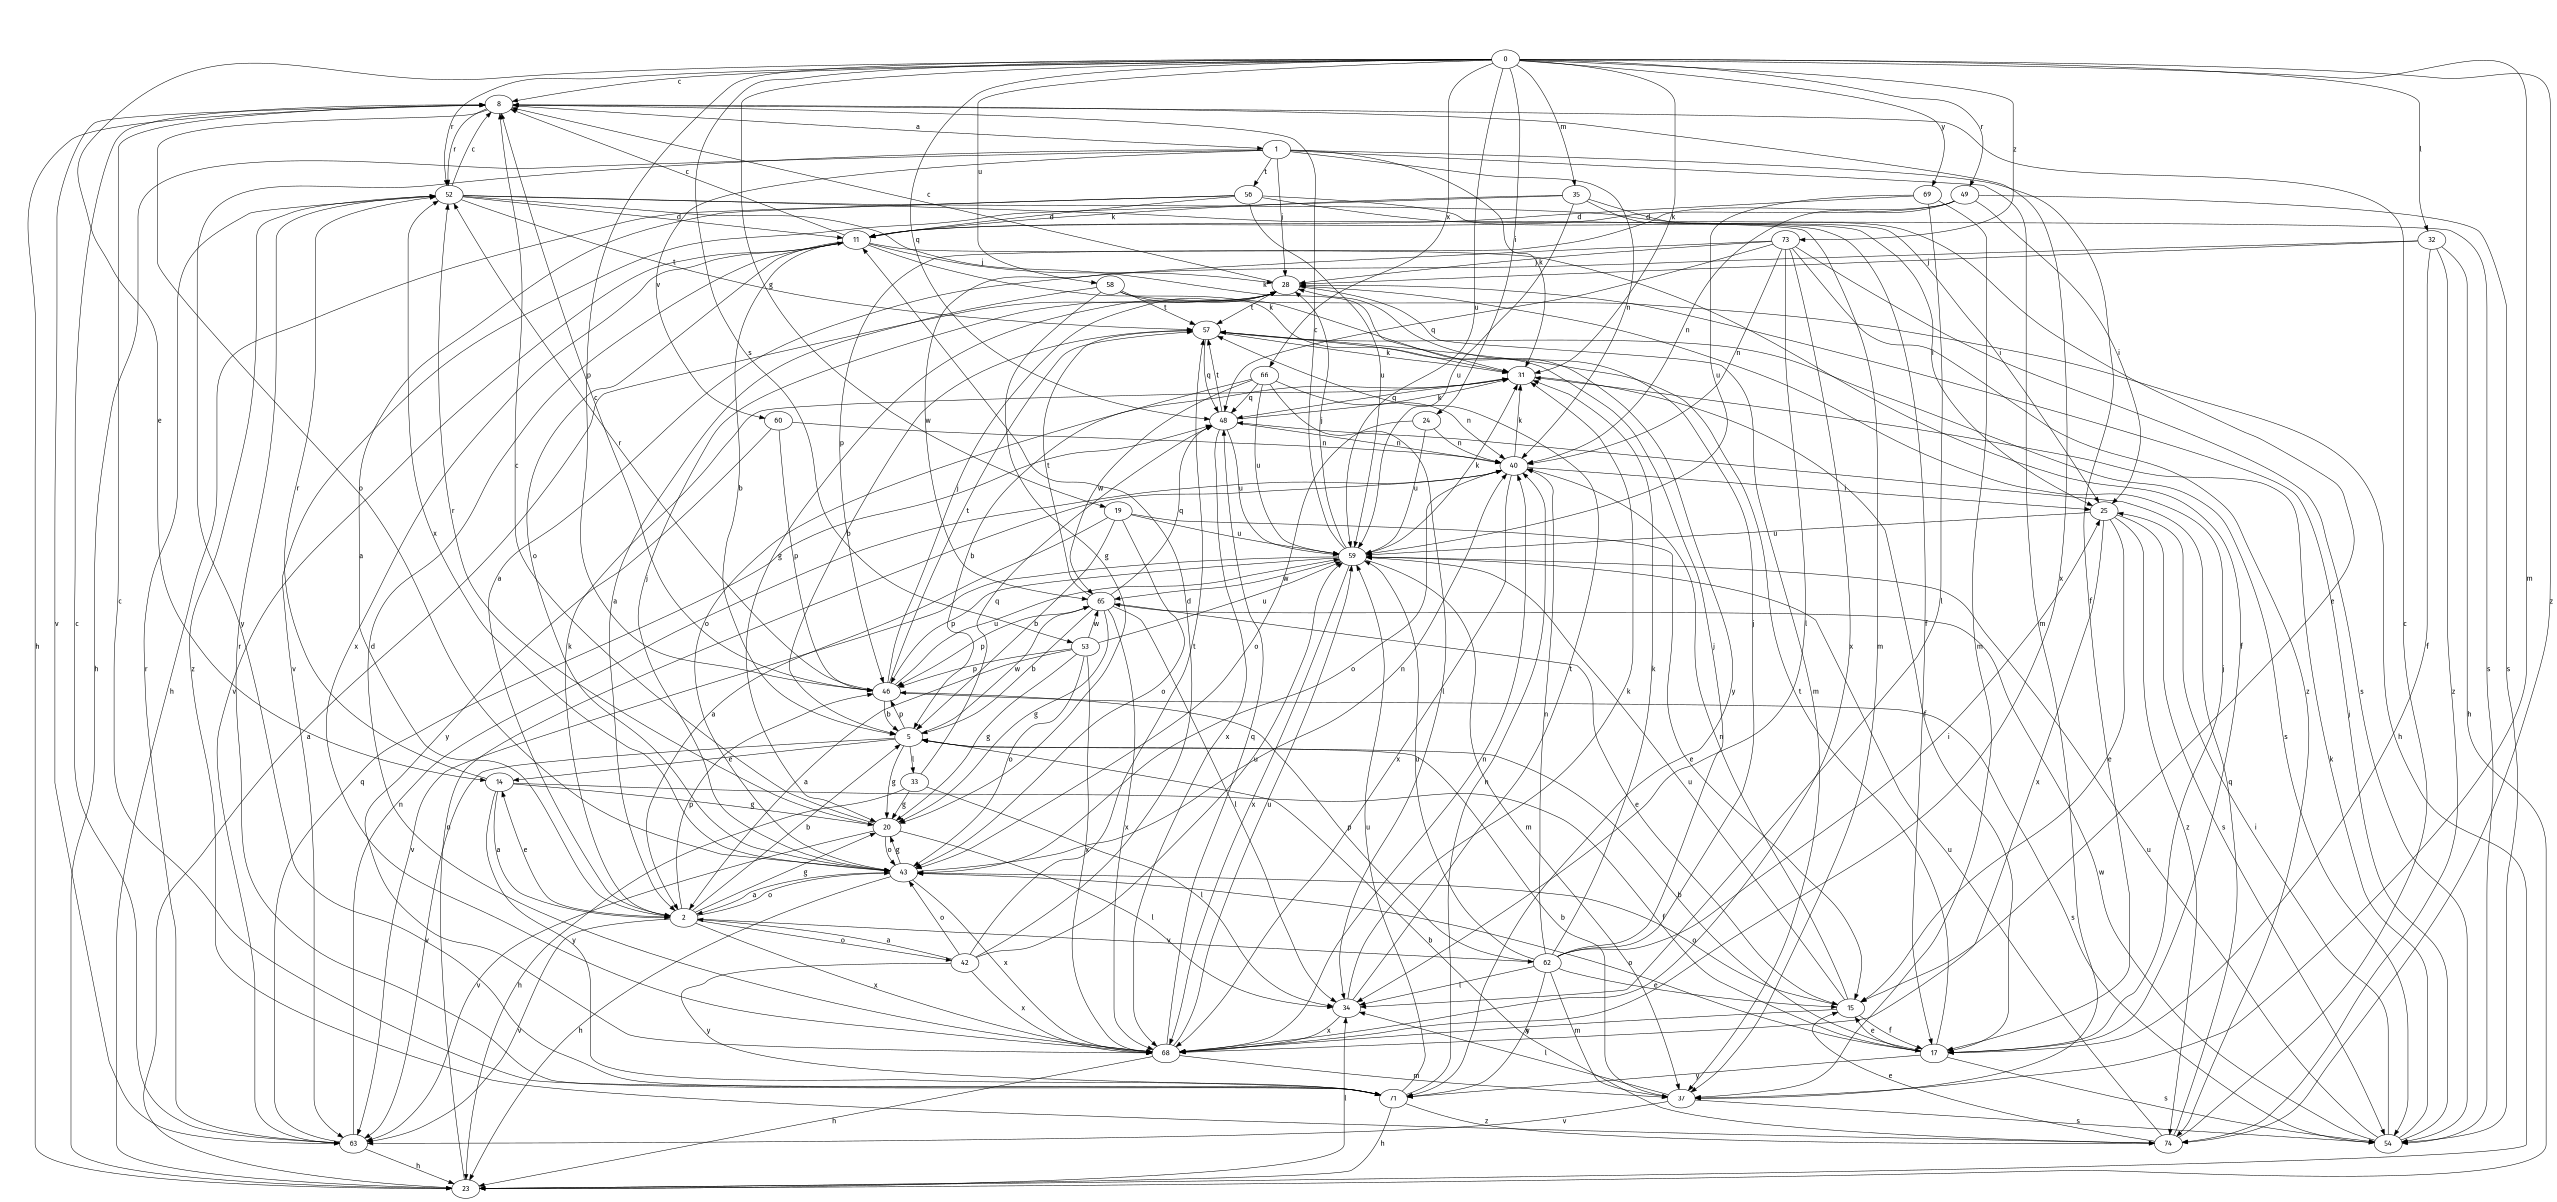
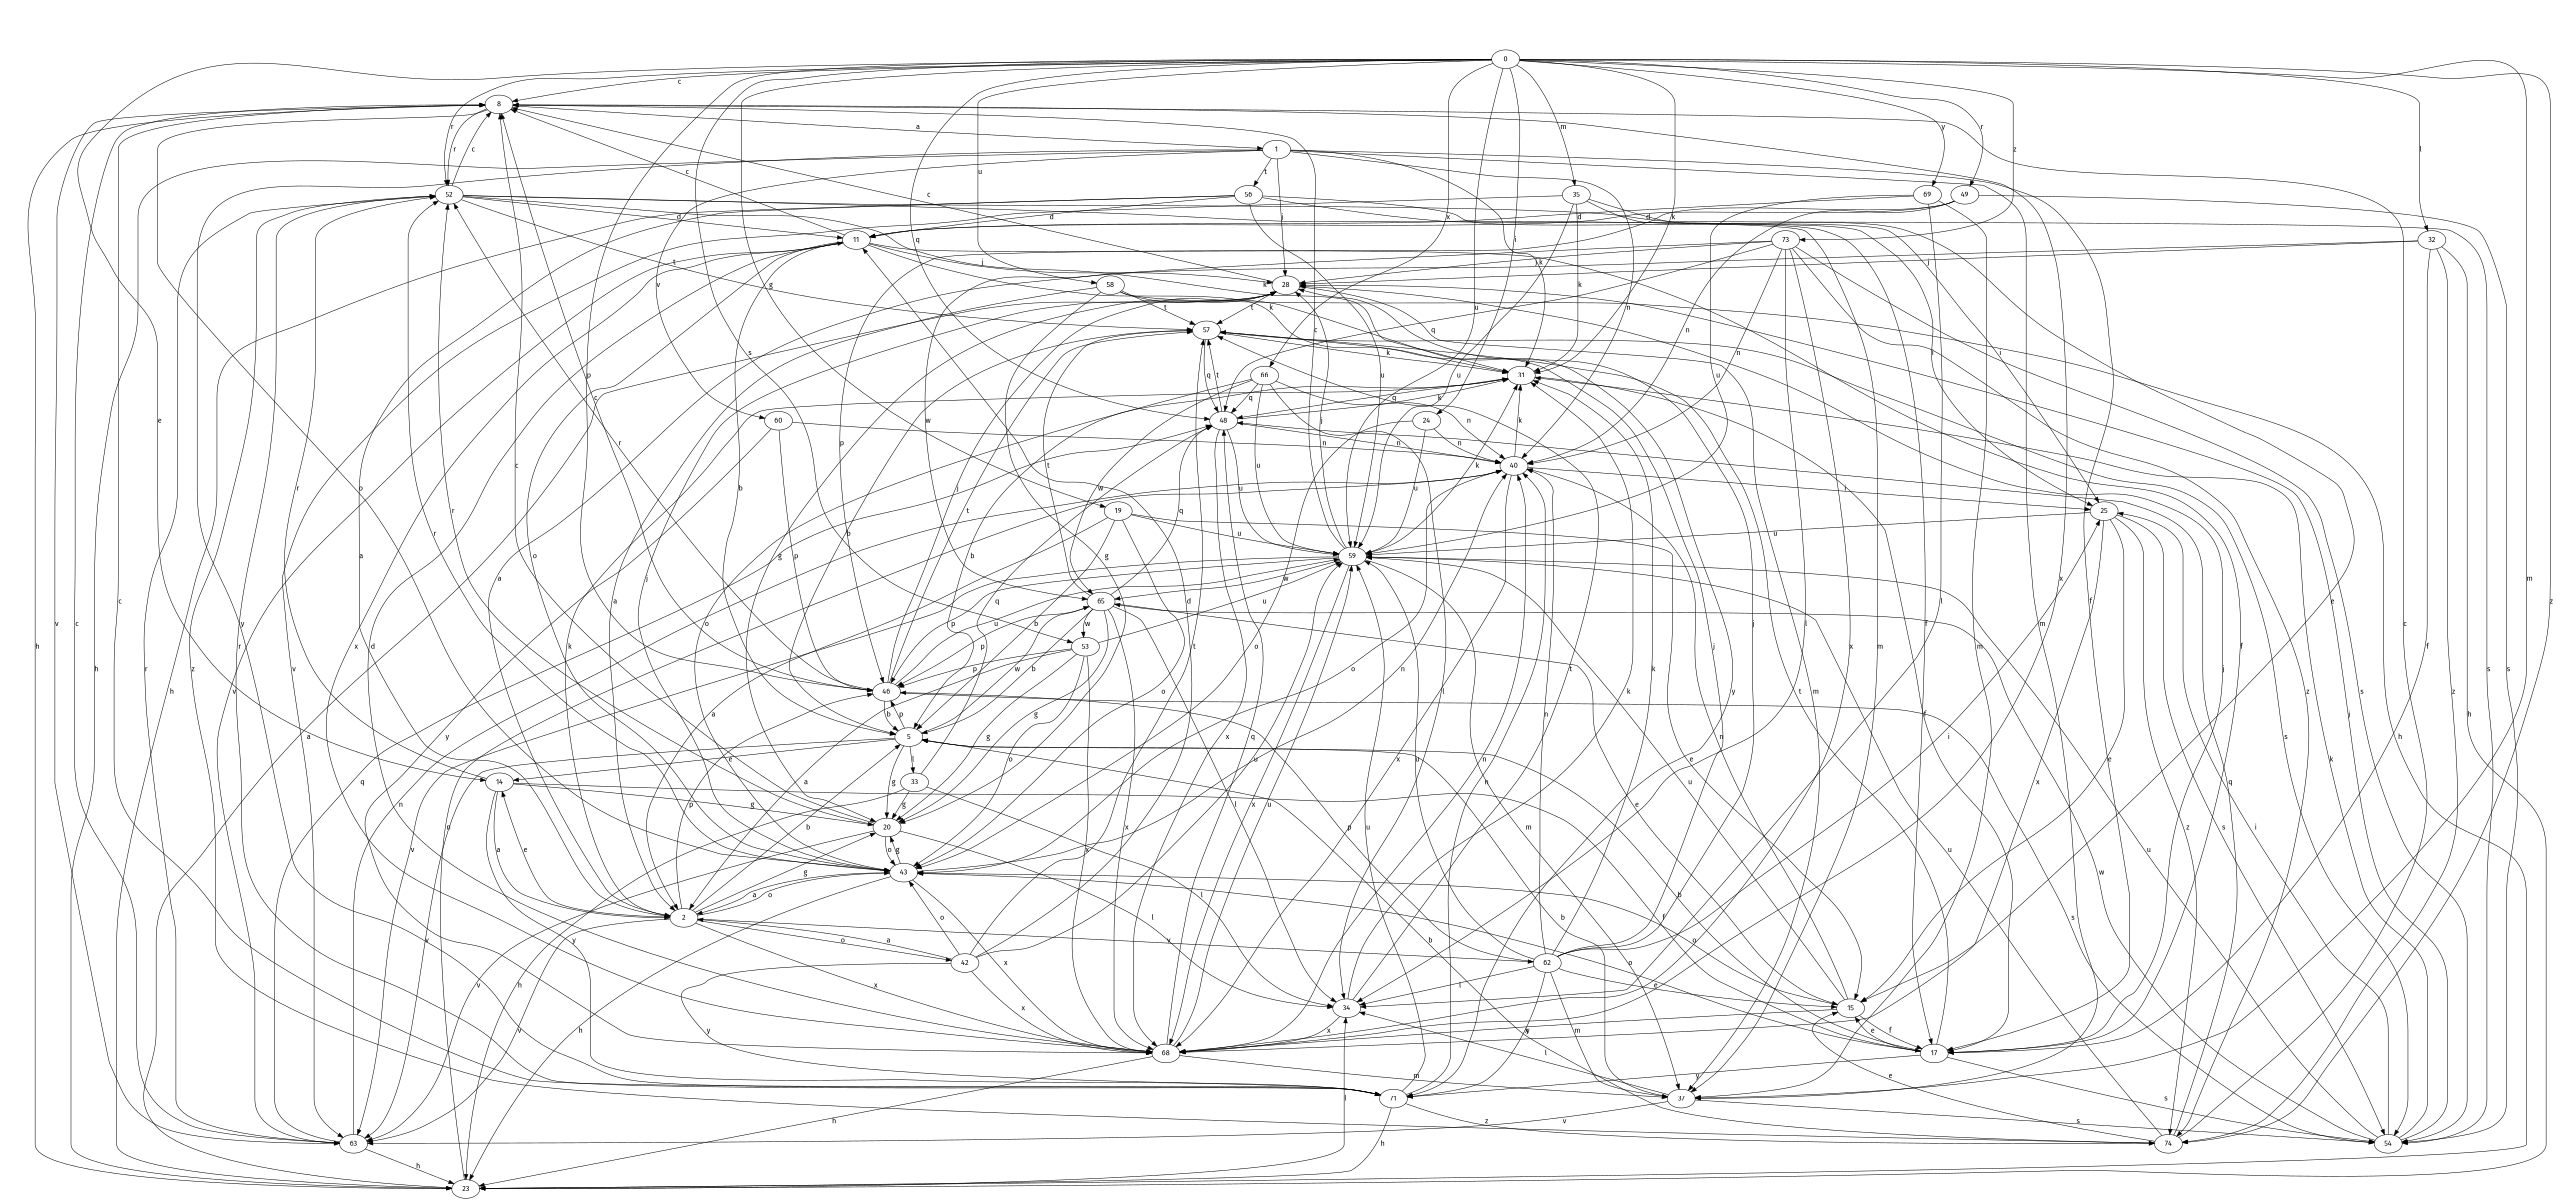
edge "35" -> "11": now "35" -> "31"
edge "49" -> "25": removed, label "i"
edge "43" -> "52": label "x" -> "r"
edge "53" -> "65": reversed
